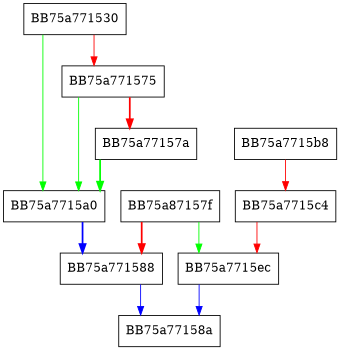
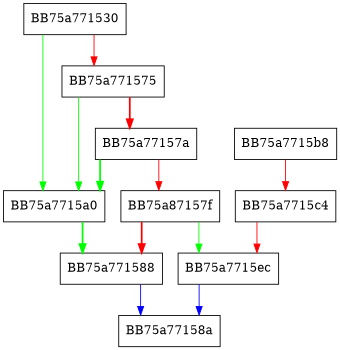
edge "BB75a77157a" -> "BB75a87157f": added
edge "BB75a7715a0" -> "BB75a771588": color blue -> green
